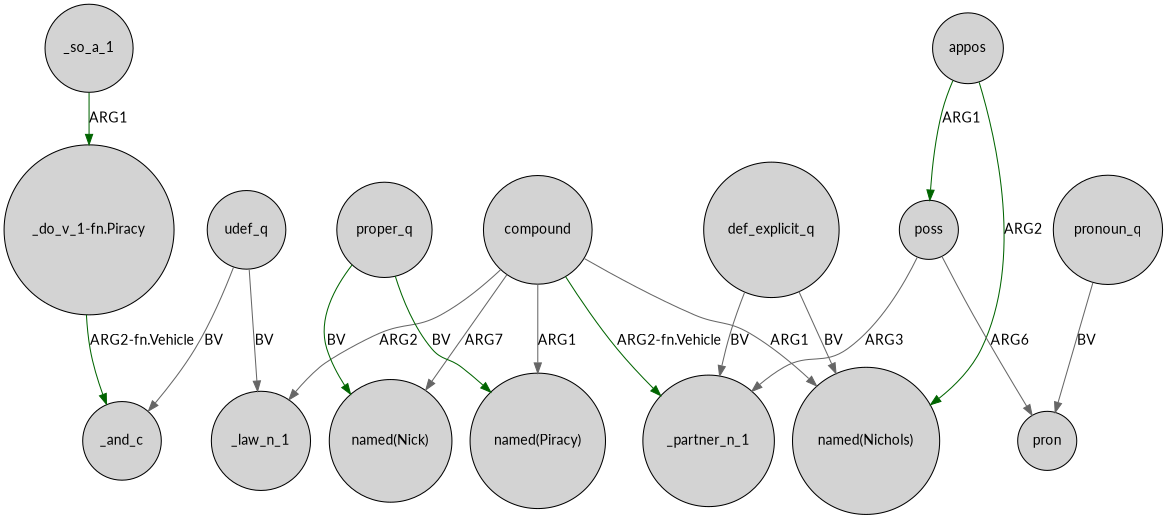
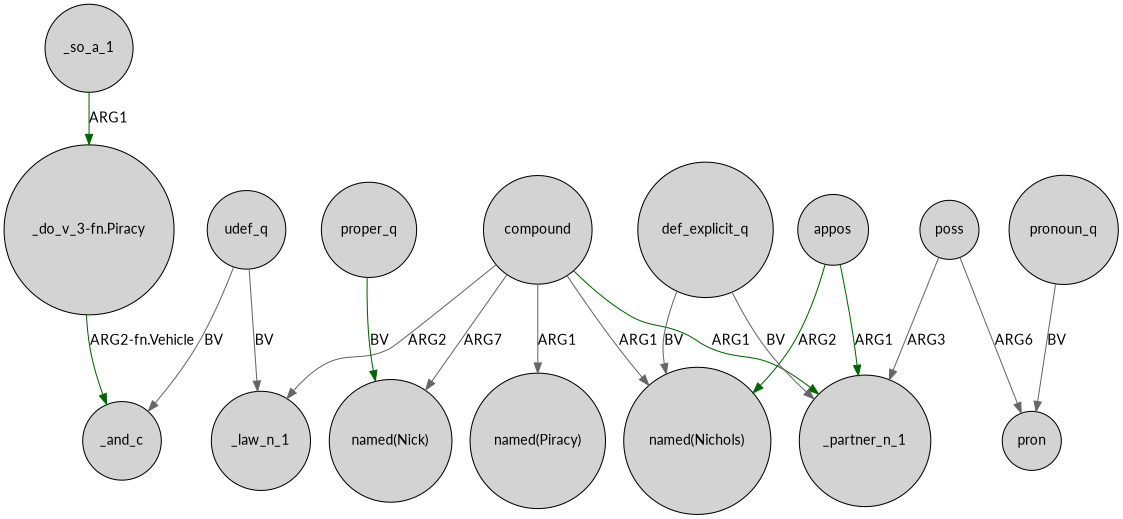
edge "appos" -> "poss": now "appos" -> "_partner_n_1"
node "_do_v_1-fn.Piracy": label "_do_v_1-fn.Piracy" -> "_do_v_3-fn.Piracy"
edge "proper_q" -> "named(Piracy)": removed, label "BV"
edge "compound" -> "_partner_n_1": label "ARG2-fn.Vehicle" -> "ARG1"
